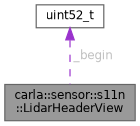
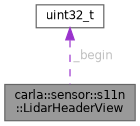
node "uint52_t": label "uint52_t" -> "uint32_t"
